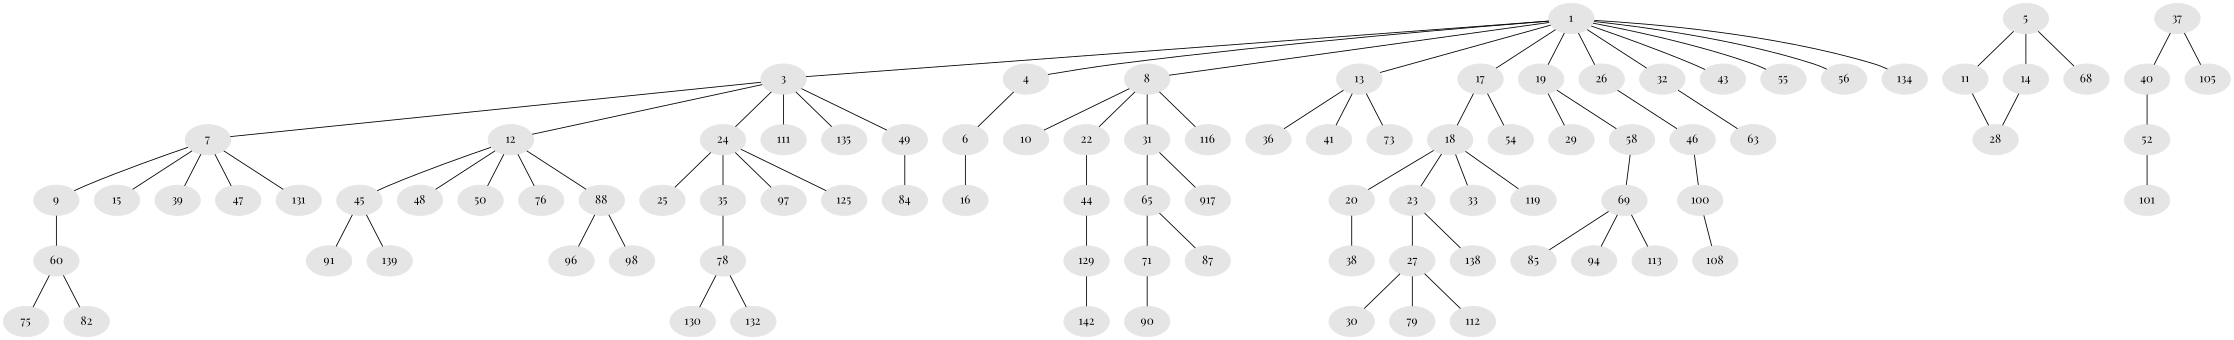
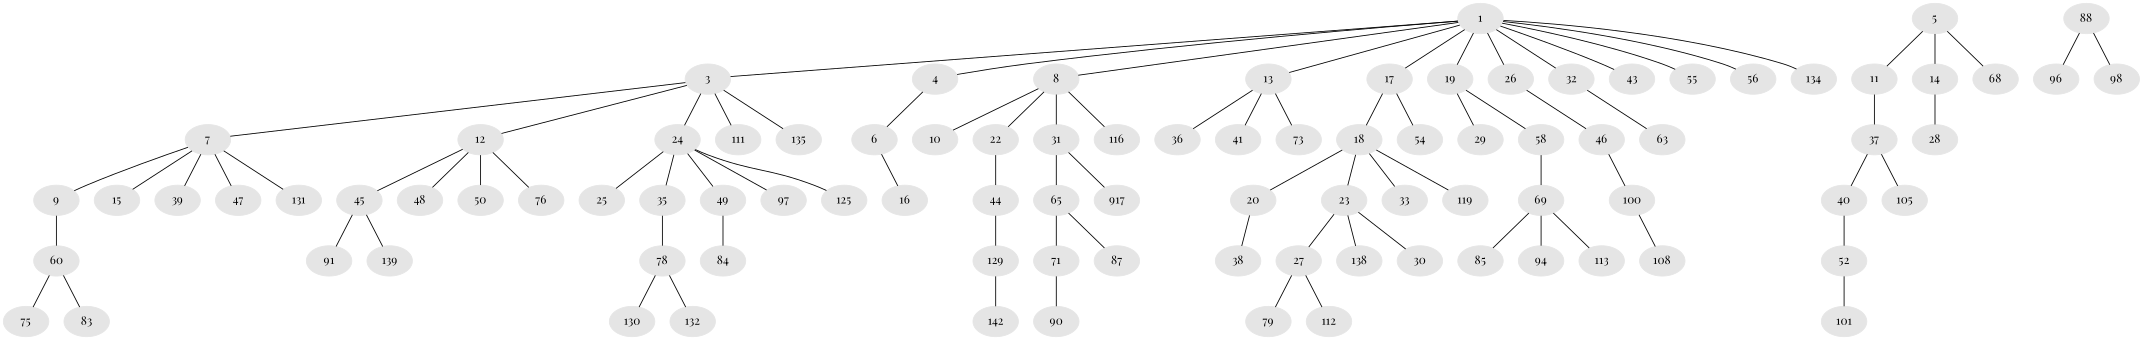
edge "3" -- "49": now "24" -- "49"
edge "11" -- "28": now "11" -- "37"
edge "12" -- "88": removed
edge "27" -- "30": now "23" -- "30"
node "82": label "82" -> "83"
